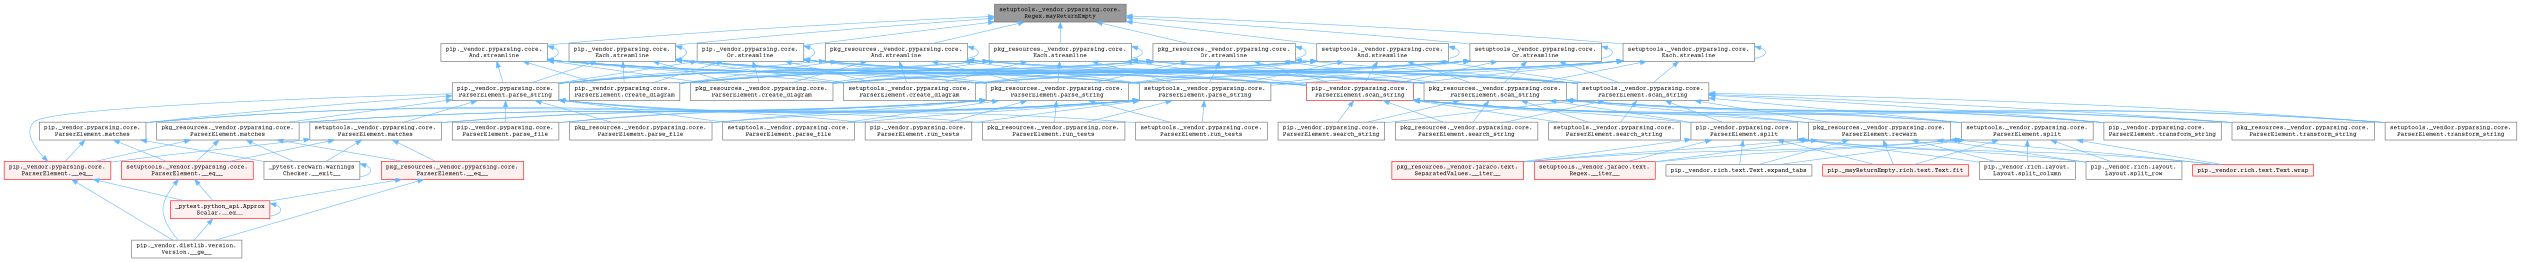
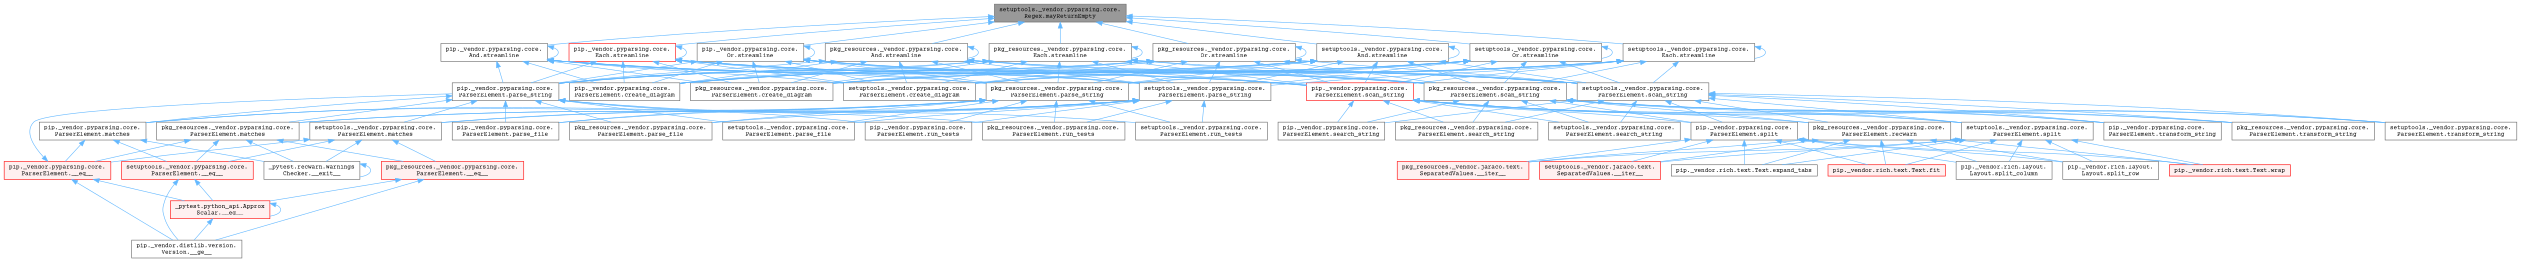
node "pip._vendor.pyparsing.core. Each.streamline": color grey40 -> red
node "setuptools._vendor.jaraco.text. Regex.__iter__": label "setuptools._vendor.jaraco.text. Regex.__iter__" -> "setuptools._vendor.jaraco.text. SeparatedValues.__iter__"
node "pip._mayReturnEmpty.rich.text.Text.fit": label "pip._mayReturnEmpty.rich.text.Text.fit" -> "pip._vendor.rich.text.Text.fit"
